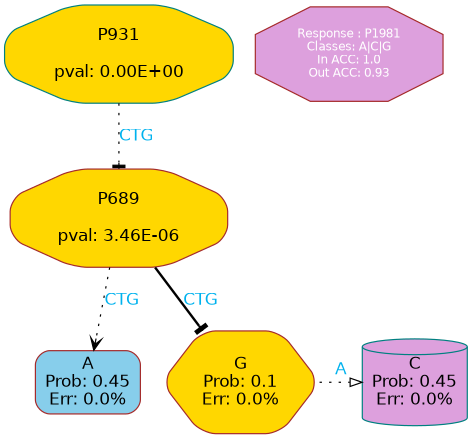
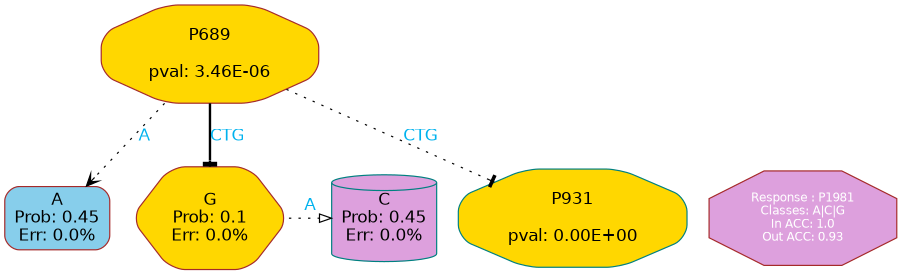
edge "P931 pval: 0.00E+00" -> "P689 pval: 3.46E-06": reversed
edge "P689 pval: 3.46E-06" -> "A Prob: 0.45 Err: 0.0%": label "CTG" -> "A"
